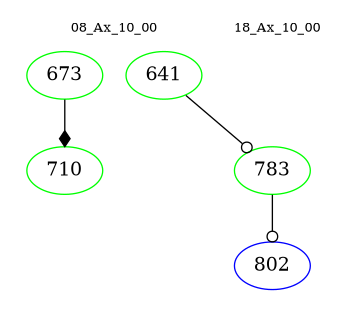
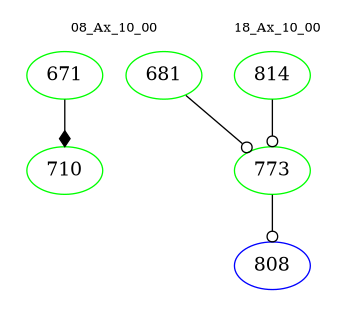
node "673": label "673" -> "671"
node "641": label "641" -> "681"
node "814": added
node "783": label "783" -> "773"
node "802": label "802" -> "808"
